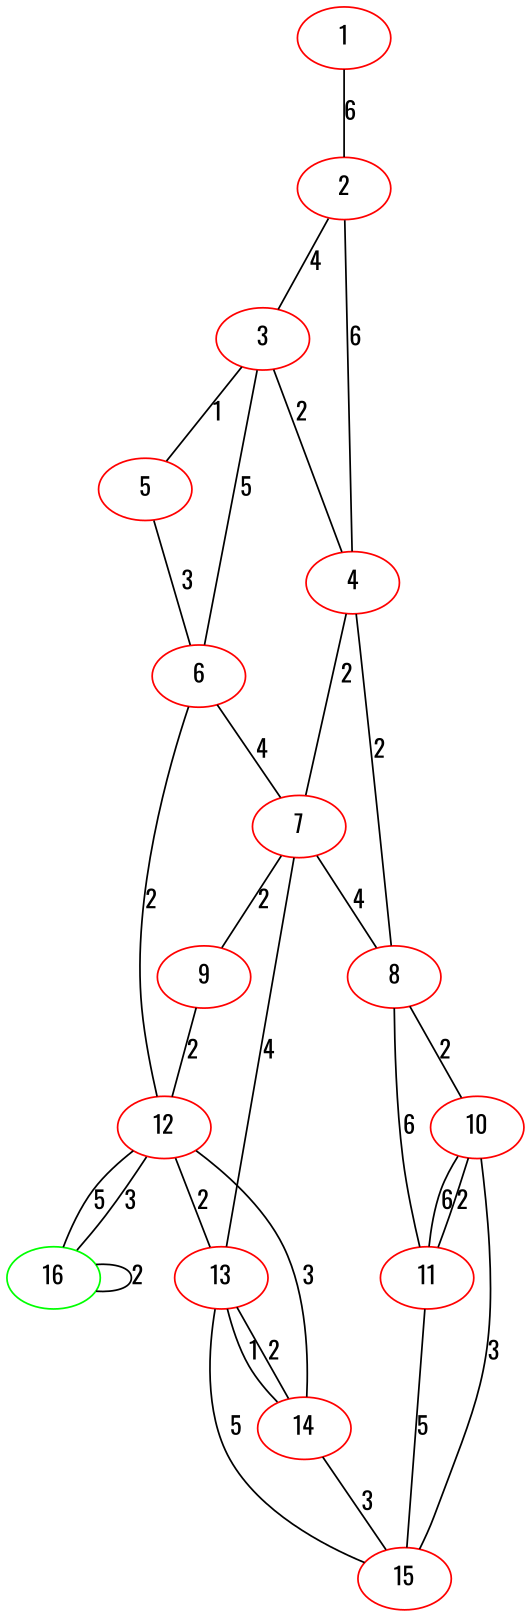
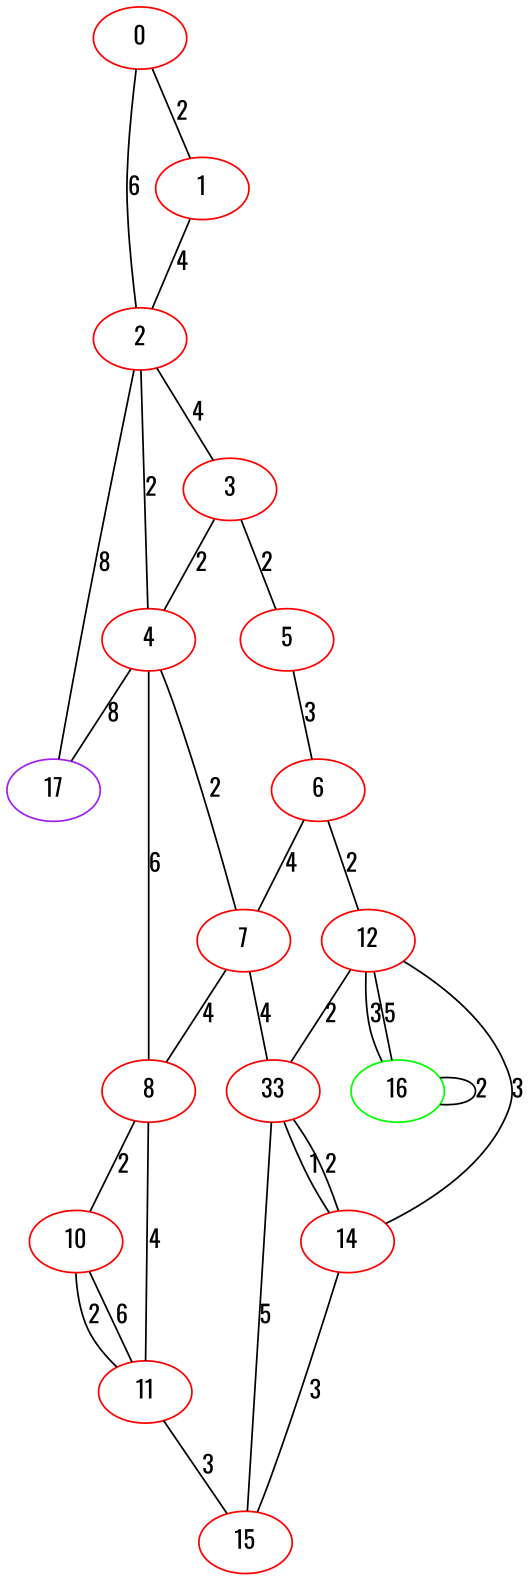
node "0": added
edge "1" -- "2": label "6" -> "4"
edge "2" -- "4": label "6" -> "2"
edge "3" -- "5": label "1" -> "2"
edge "3" -- "6": removed, label "5"
edge "4" -- "8": label "2" -> "6"
node "17": added
node "9": removed
edge "8" -- "11": label "6" -> "4"
node "13": label "13" -> "33"
edge "10" -- "15": removed, label "3"
edge "11" -- "15": label "5" -> "3"
